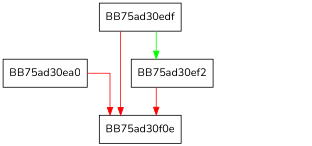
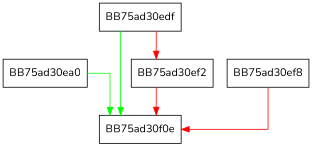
edge "BB75ad30edf" -> "BB75ad30ef2": color green -> red
edge "BB75ad30edf" -> "BB75ad30f0e": color red -> green
node "BB75ad30ef8": added
edge "BB75ad30ea0" -> "BB75ad30f0e": color red -> green
